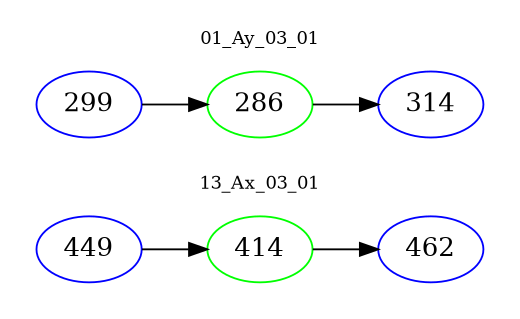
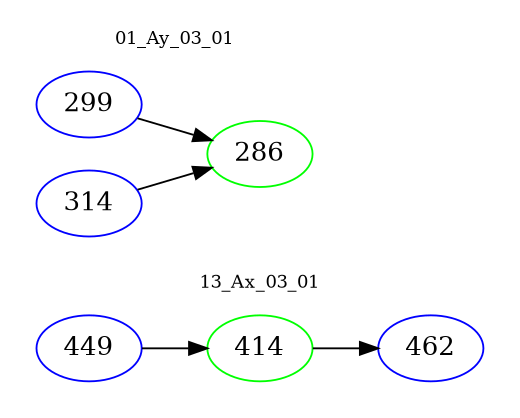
edge "286" -> "314": reversed
